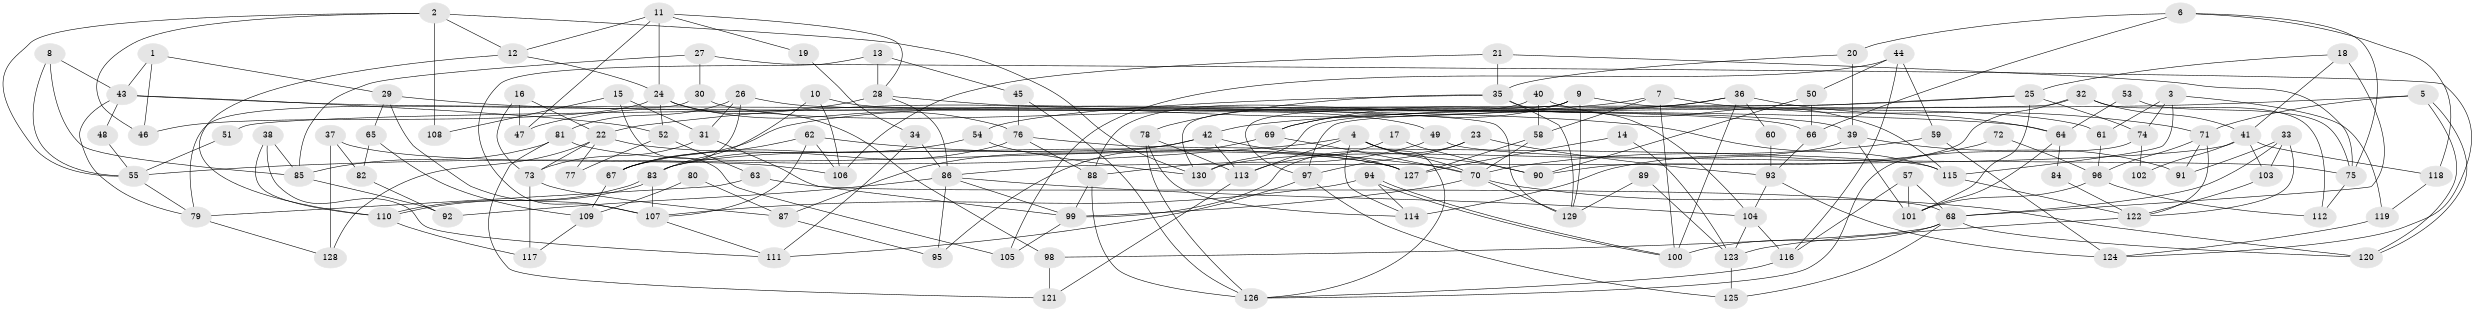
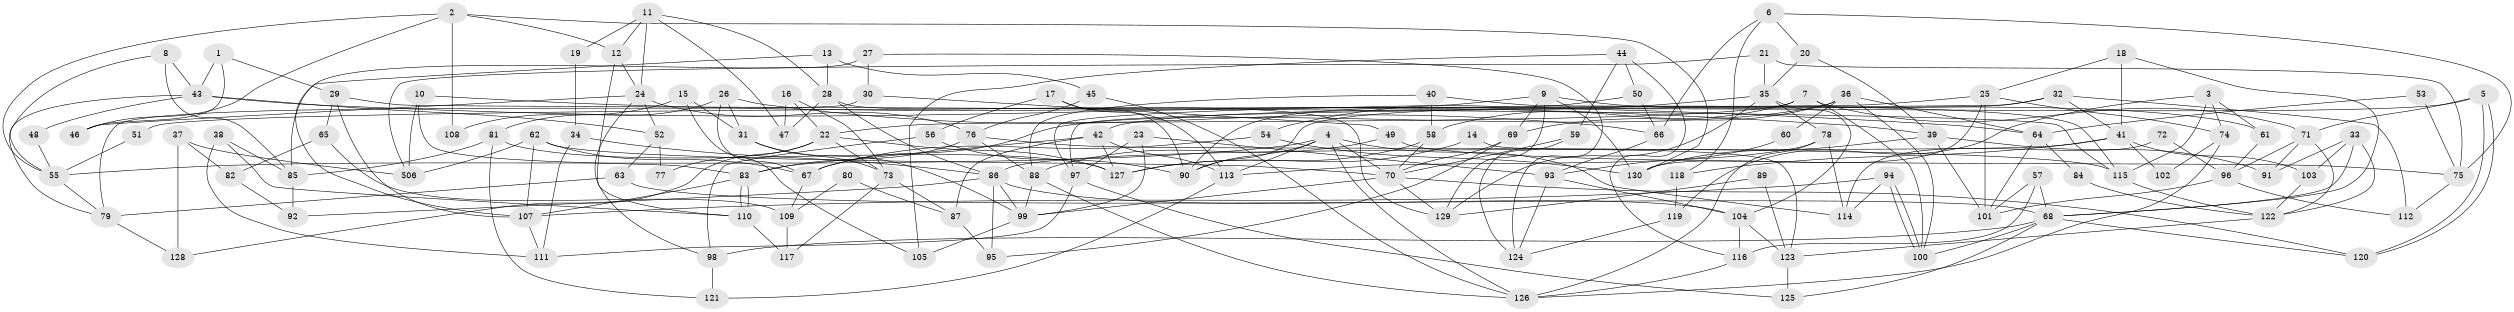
node "56": added
node "106": label "106" -> "506"
